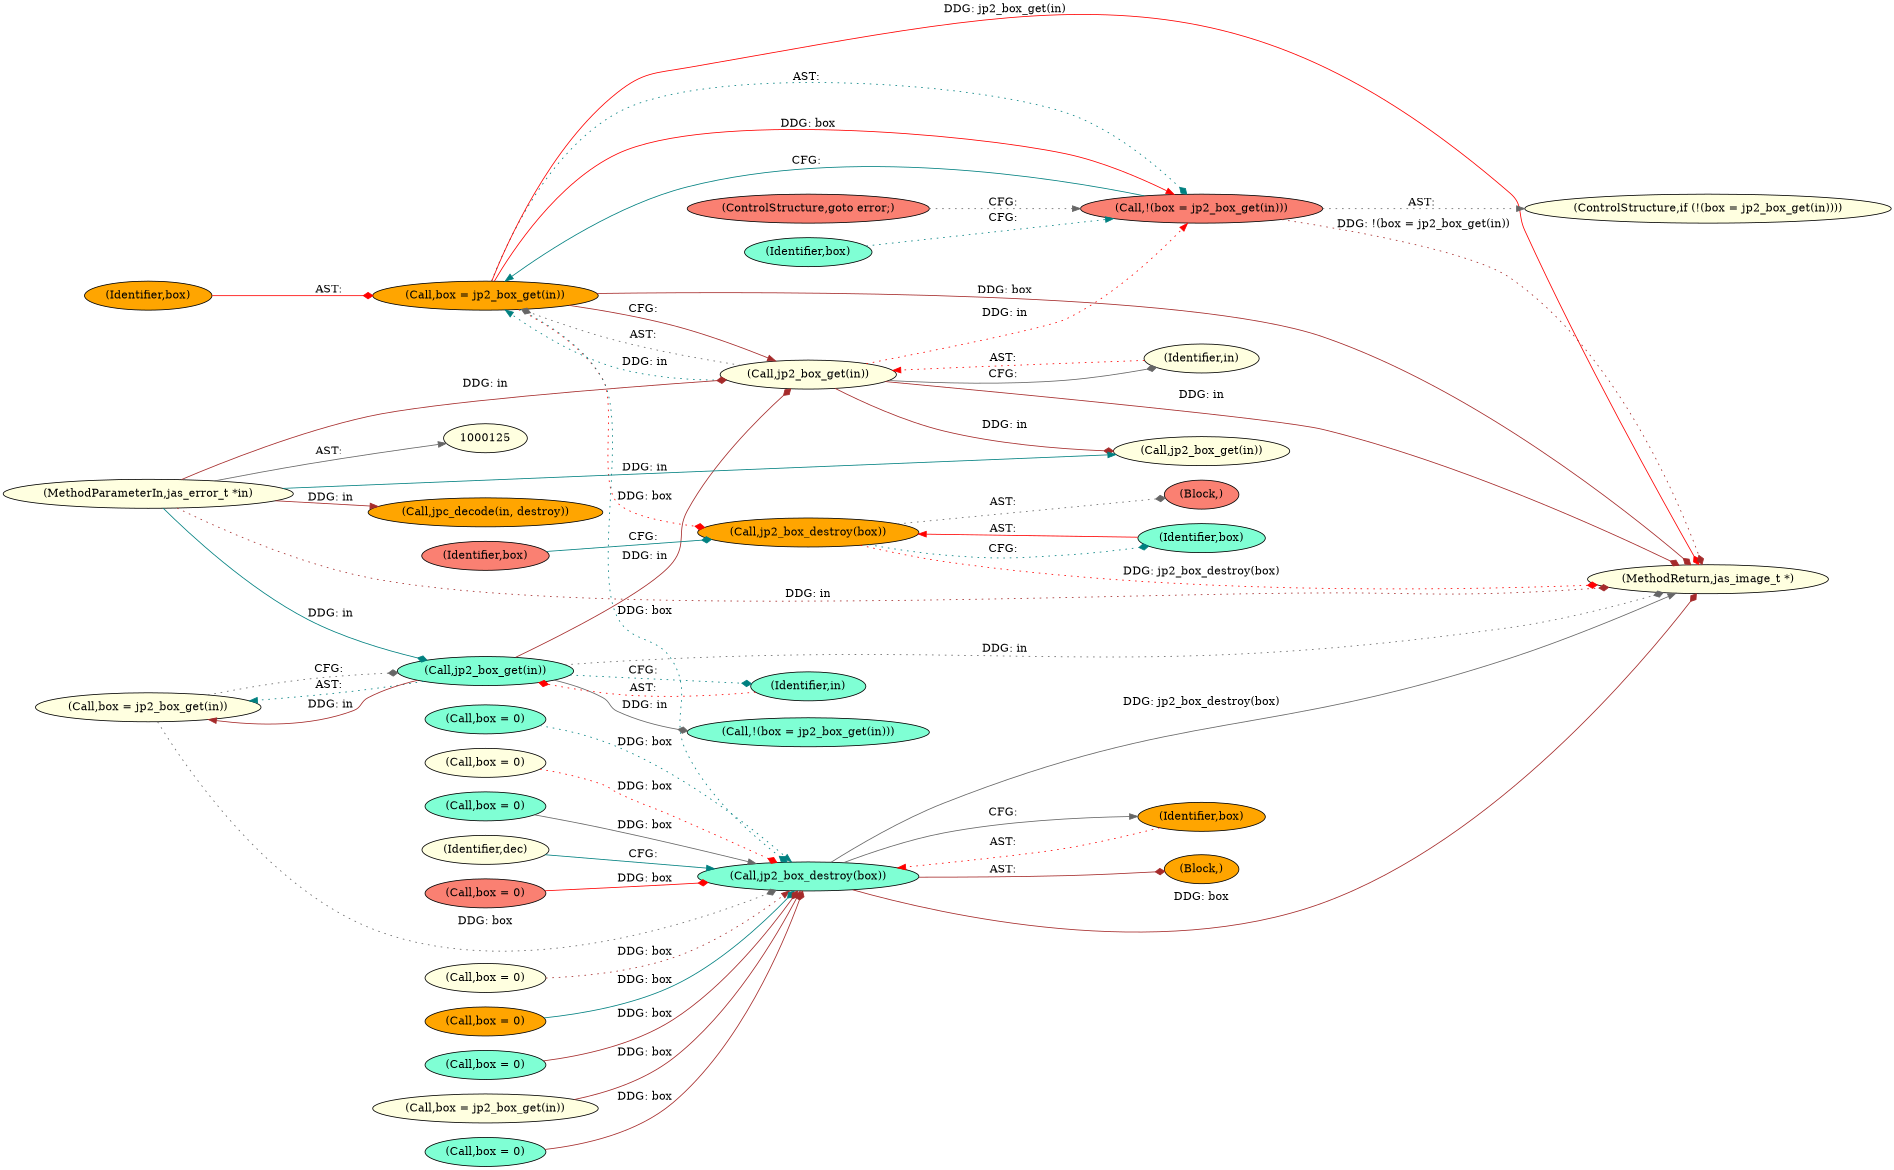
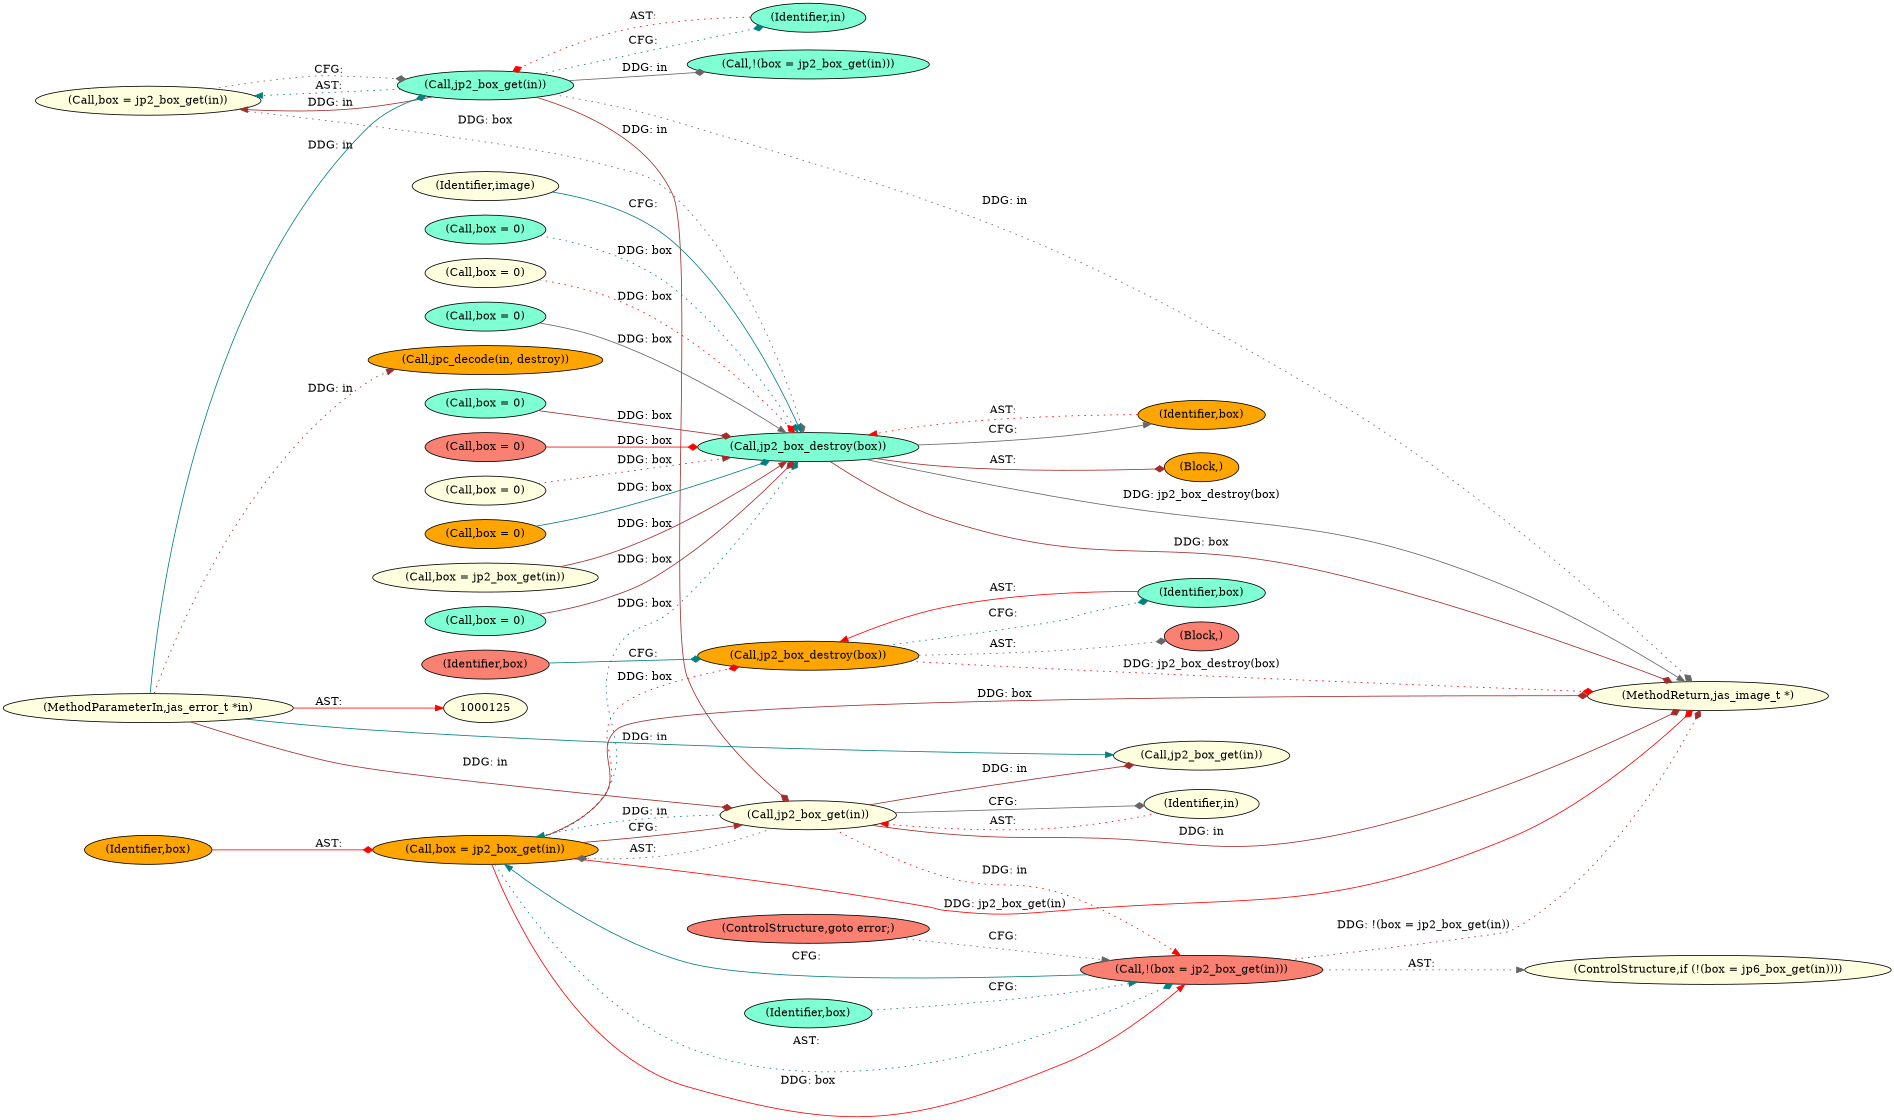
node "(ControlStructure,if (!(box = jp2_box_get(in))))": label "(ControlStructure,if (!(box = jp2_box_get(in))))" -> "(ControlStructure,if (!(box = jp6_box_get(in))))"
edge "(MethodParameterIn,jas_error_t *in)" -> "1000125": color gray40 -> red
edge "(MethodParameterIn,jas_error_t *in)" -> "(Call,jpc_decode(in, destroy))": style solid -> dotted
edge "(MethodParameterIn,jas_error_t *in)" -> "(MethodReturn,jas_image_t *)": removed, label "DDG: in"
node "(Identifier,dec)": label "(Identifier,dec)" -> "(Identifier,image)"
